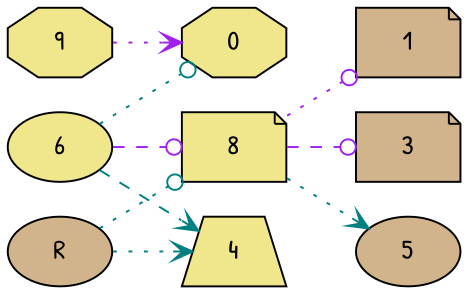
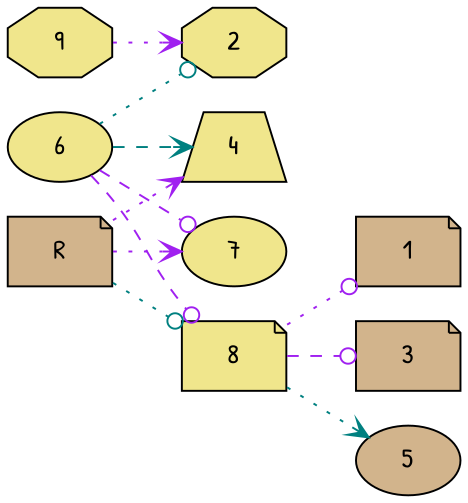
node "0": label "0" -> "2"
node "R": shape ellipse -> note
edge "R" -> "4": color teal -> purple
node "7": added
